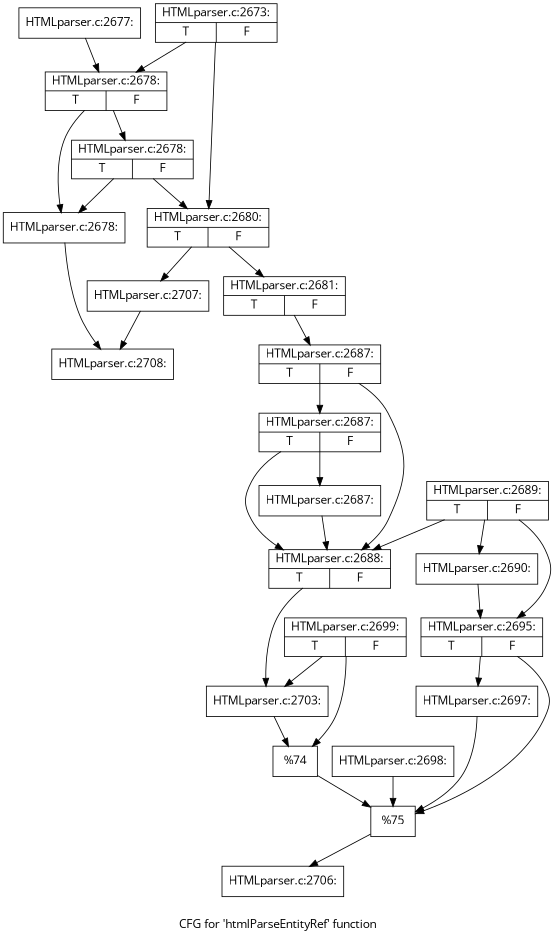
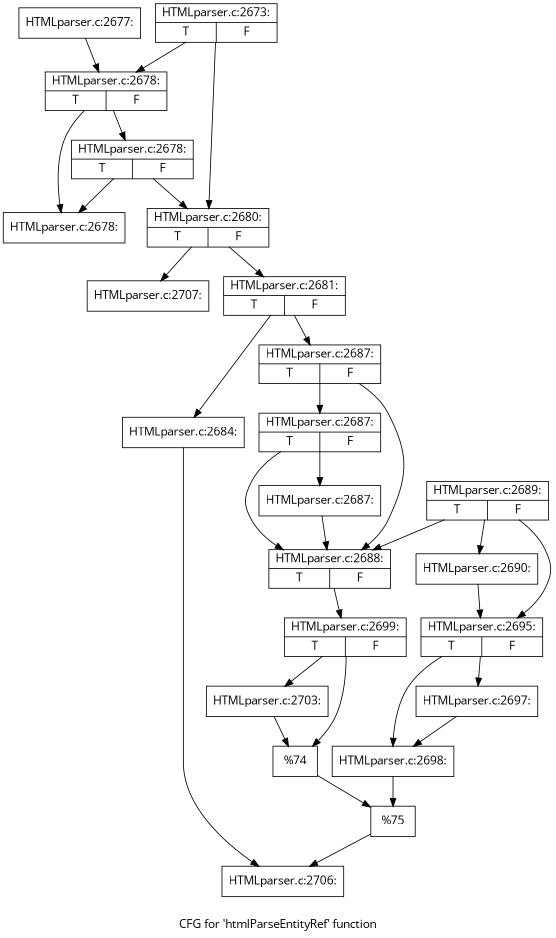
node "HTMLparser.c:2708:": removed
node "HTMLparser.c:2684:": added
edge "HTMLparser.c:2688:" -> "HTMLparser.c:2703:": now "HTMLparser.c:2688:" -> "HTMLparser.c:2699:"
edge "HTMLparser.c:2695:" -> "%75": now "HTMLparser.c:2695:" -> "HTMLparser.c:2698:"
edge "HTMLparser.c:2697:" -> "%75": now "HTMLparser.c:2697:" -> "HTMLparser.c:2698:"
